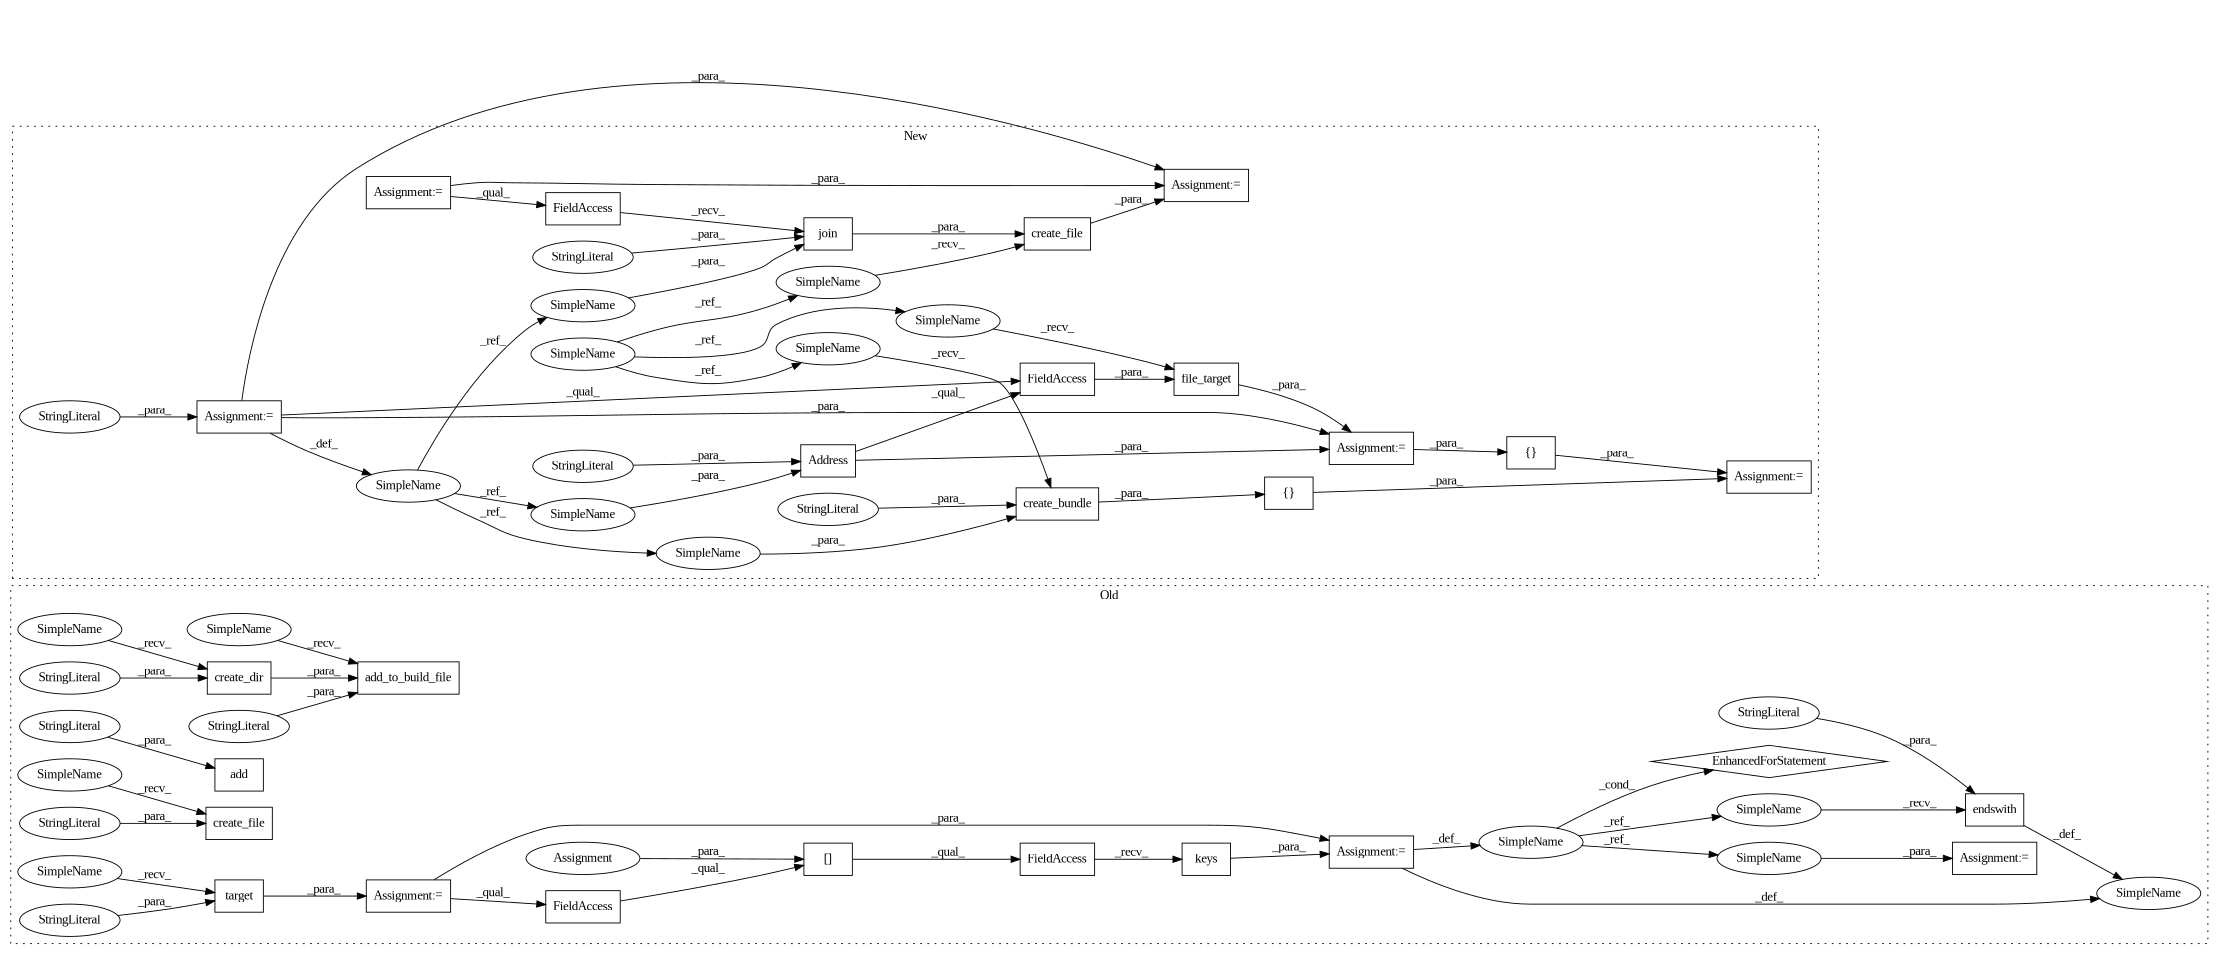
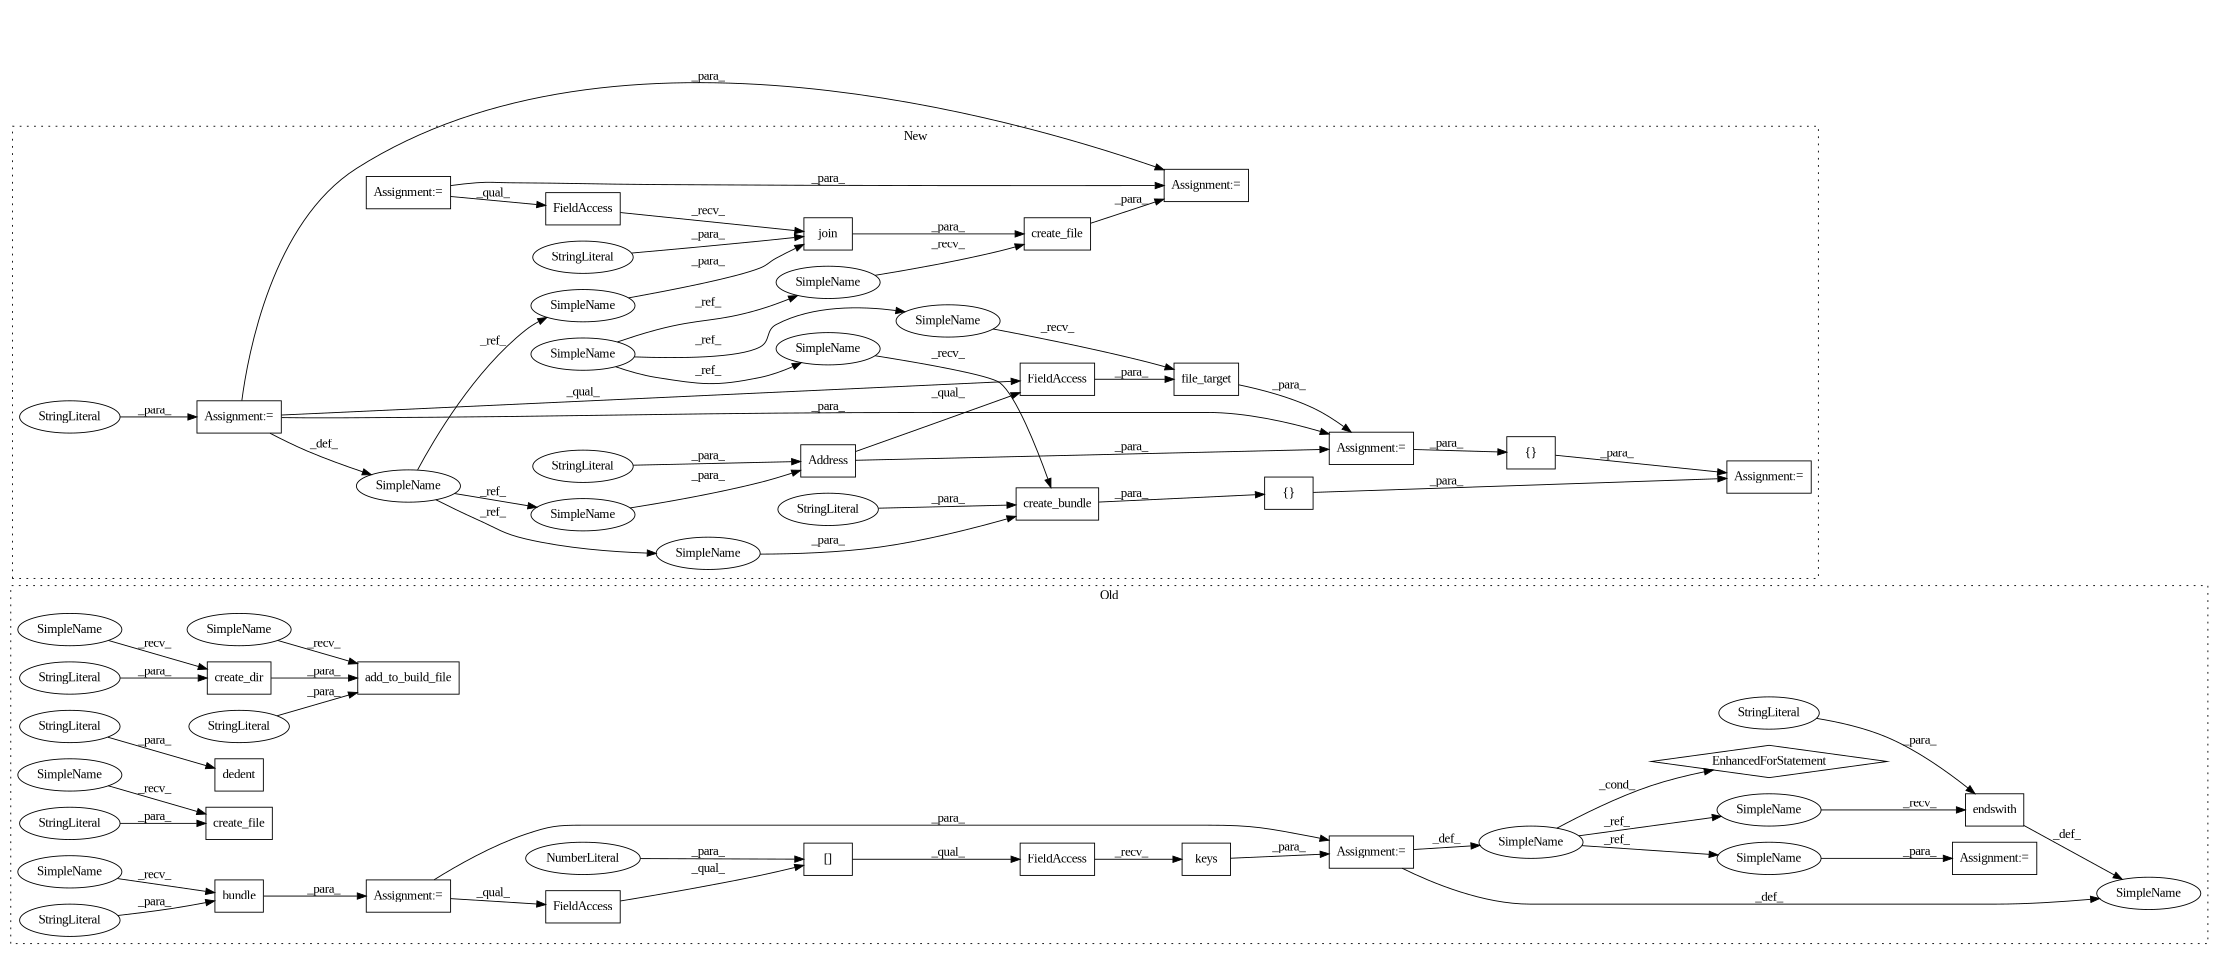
node "add": label "add" -> "dedent"
node "Assignment": label "Assignment" -> "NumberLiteral"
node "target": label "target" -> "bundle"
